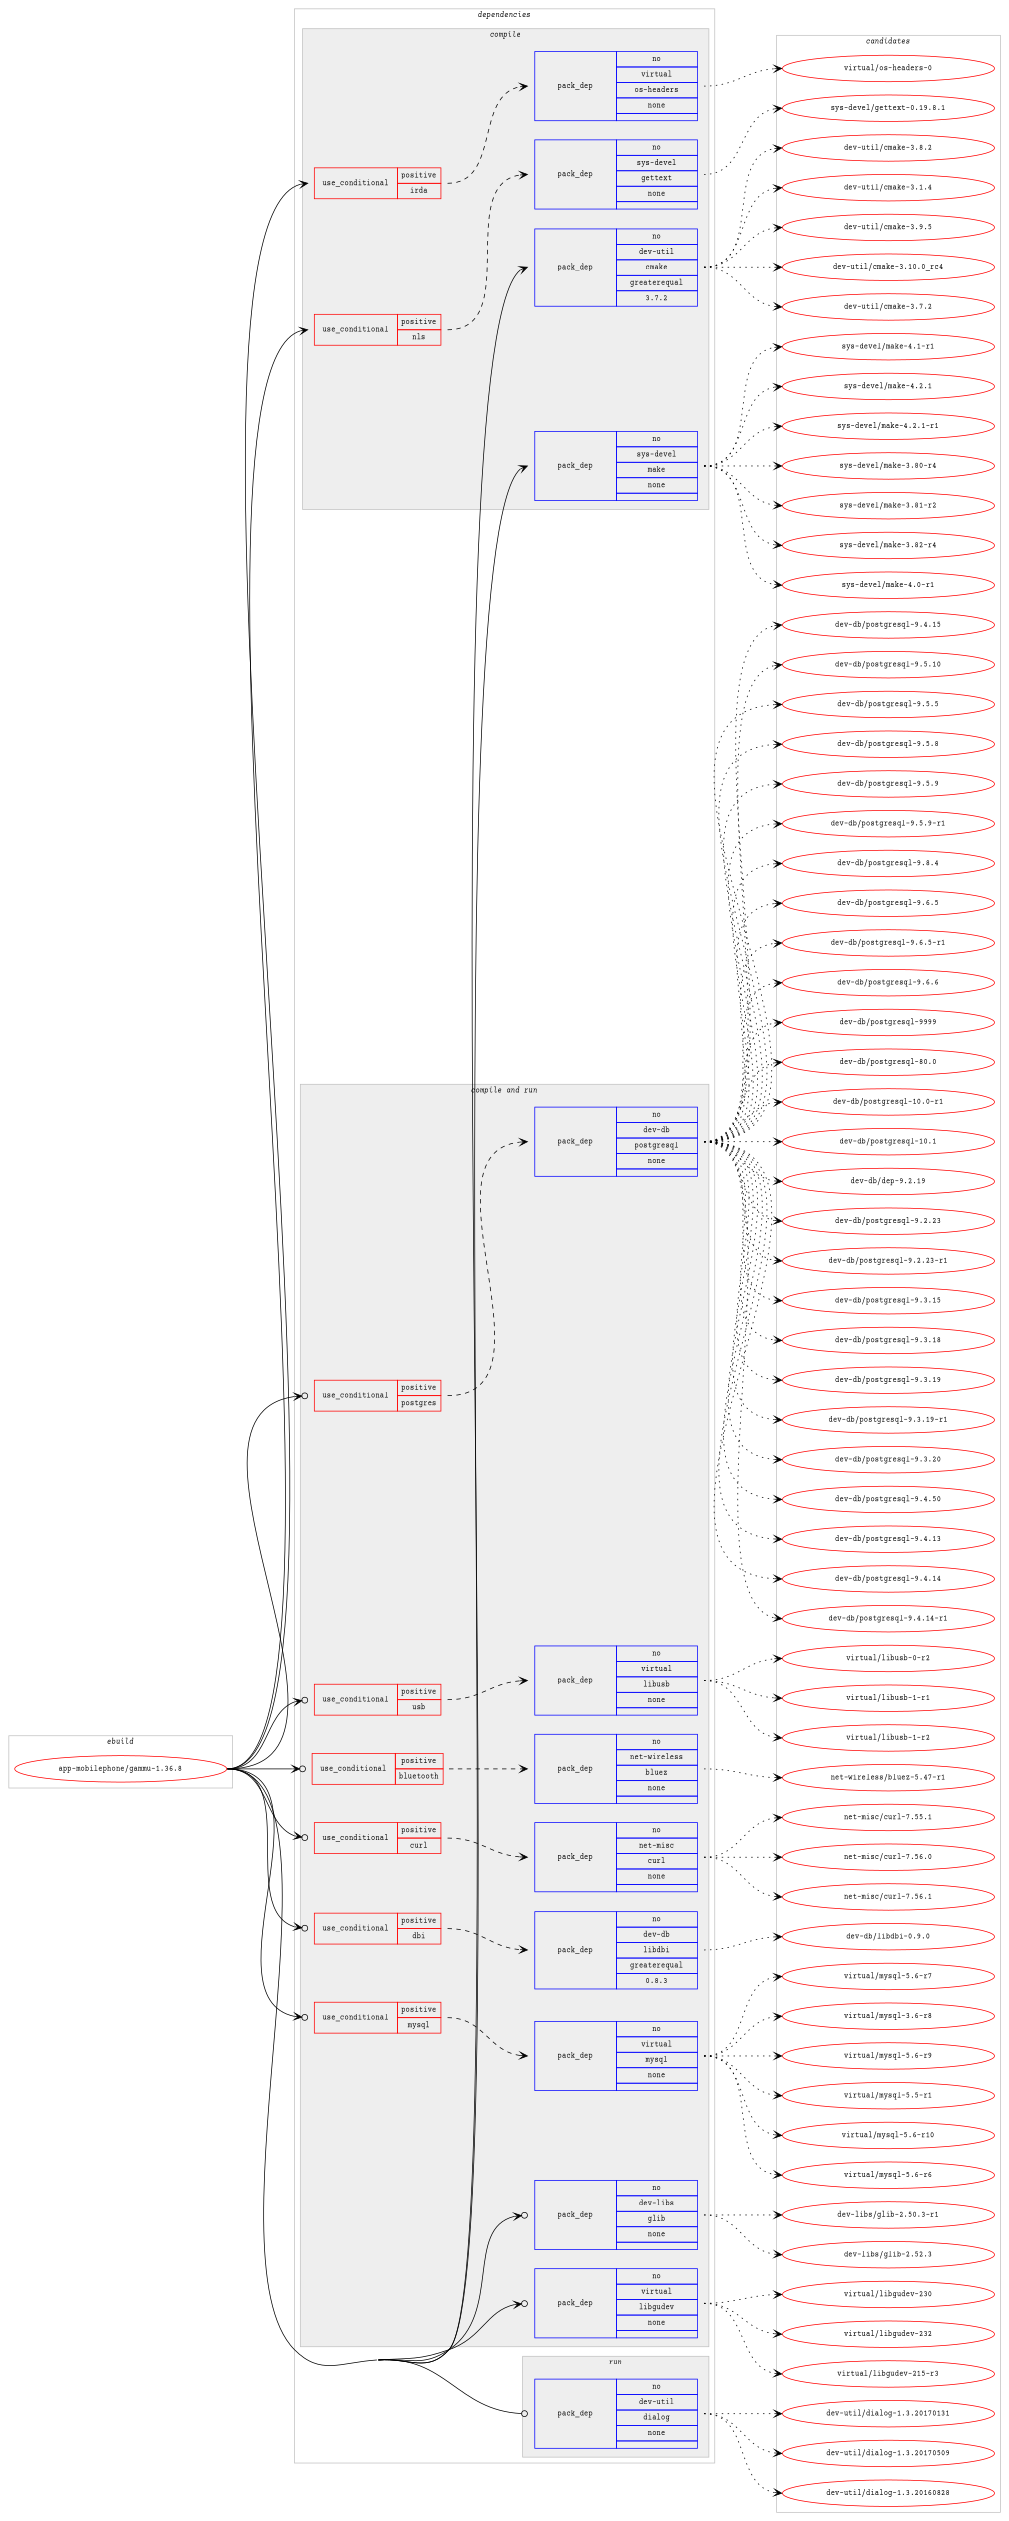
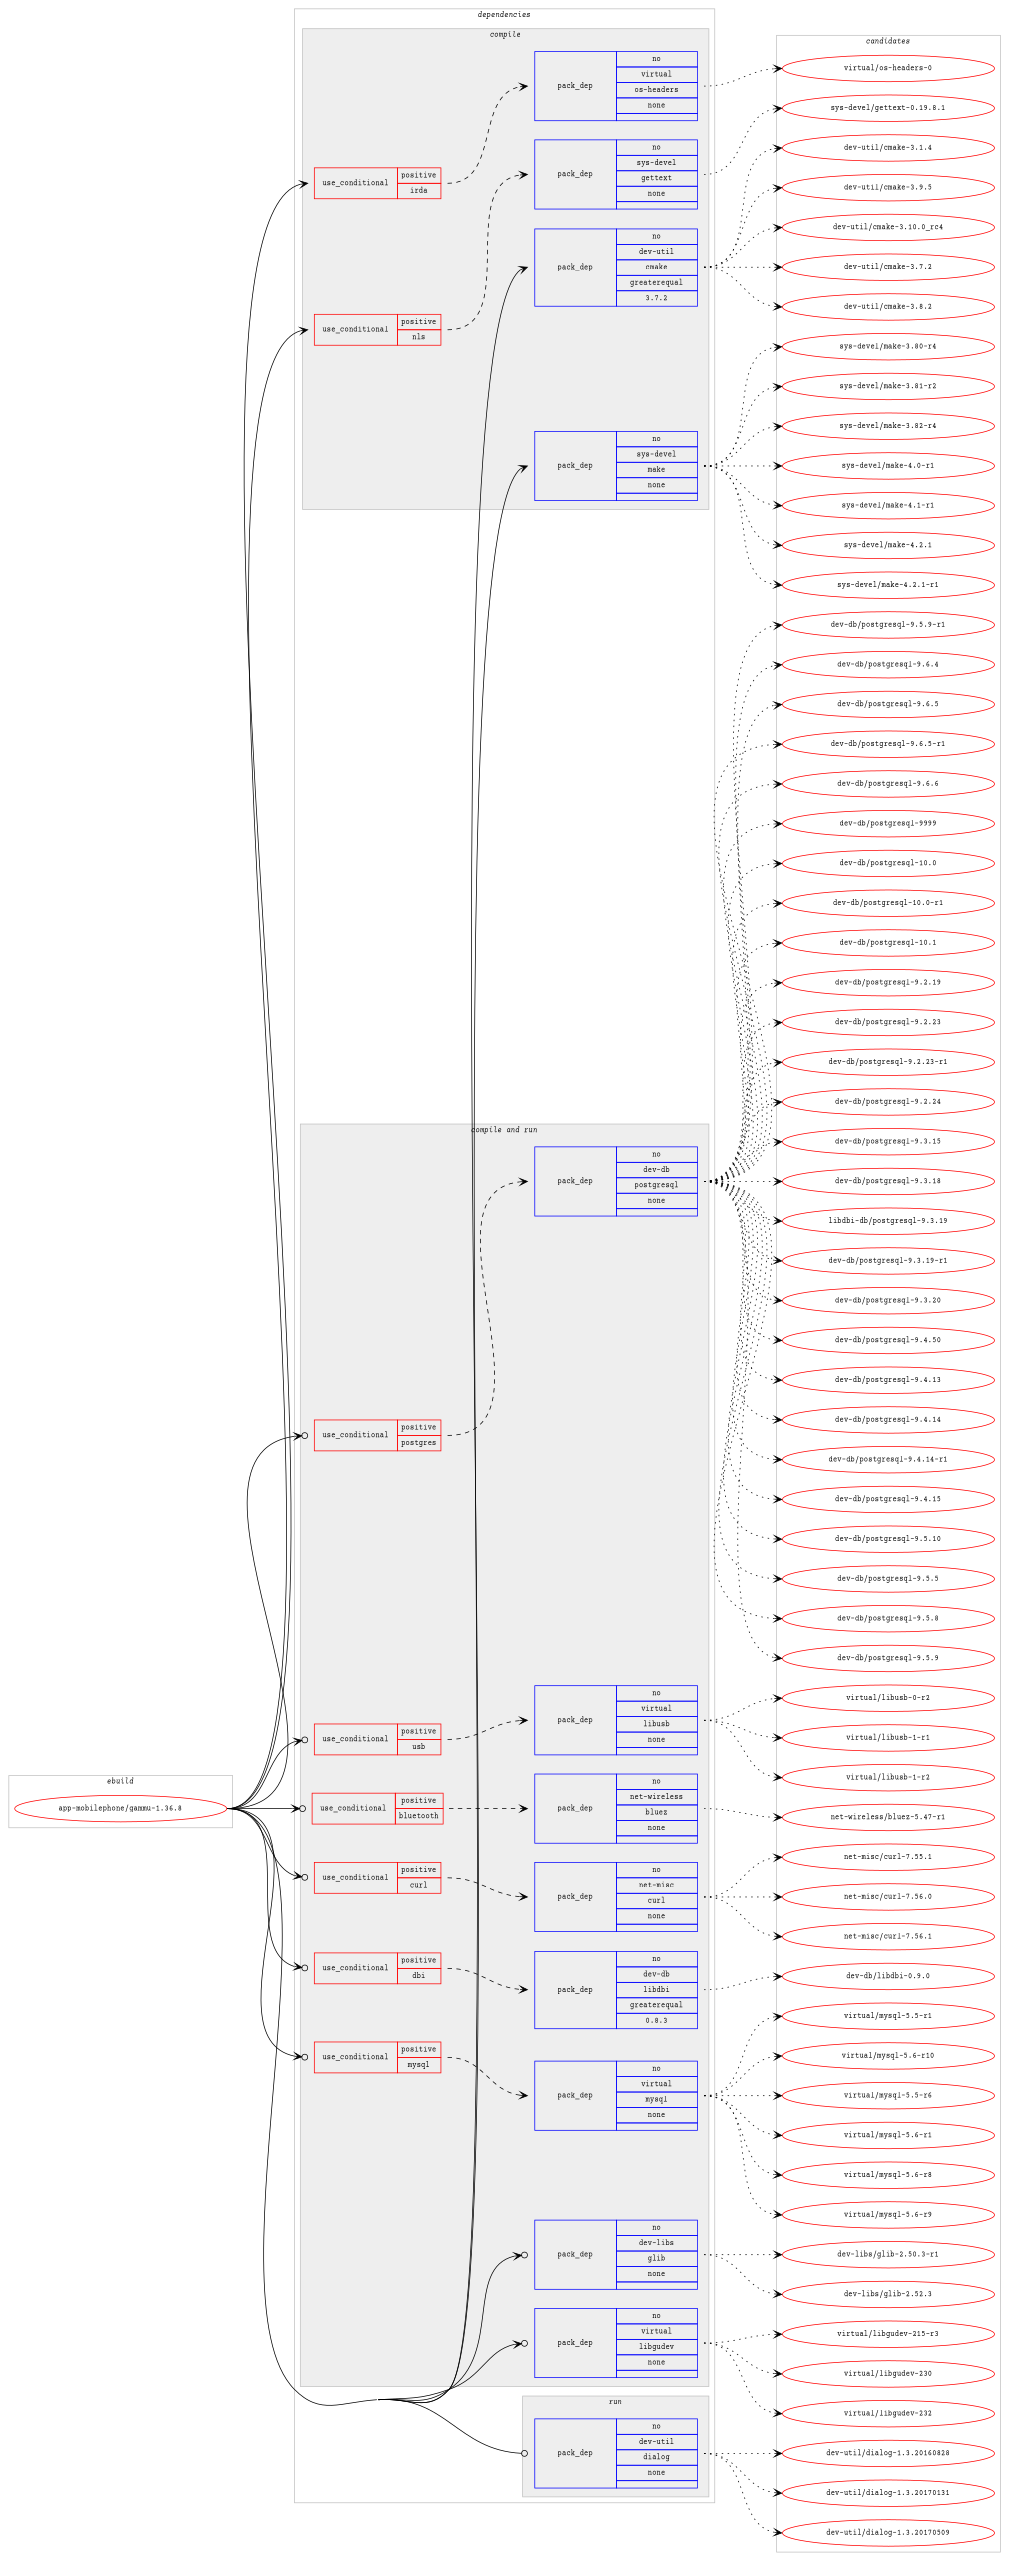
node "dev-db/postgresql-9.8.4": label "dev-db/postgresql-9.8.4" -> "dev-db/postgresql-9.6.4"
node "dev-db/postgresql-80.0": label "dev-db/postgresql-80.0" -> "dev-db/postgresql-10.0"
node "dev-db/postgresql-9.2.24": added
node "dev-db/dep-9.2.19": label "dev-db/dep-9.2.19" -> "dev-db/postgresql-9.2.19"
node "dev-db/postgresql-9.3.19": label "dev-db/postgresql-9.3.19" -> "libdbi-db/postgresql-9.3.19"
node "virtual/mysql-5.6-r7": label "virtual/mysql-5.6-r7" -> "virtual/mysql-5.6-r1"
node "virtual/mysql-3.6-r8": label "virtual/mysql-3.6-r8" -> "virtual/mysql-5.6-r8"
node "virtual/mysql-5.6-r6": label "virtual/mysql-5.6-r6" -> "virtual/mysql-5.5-r6"
